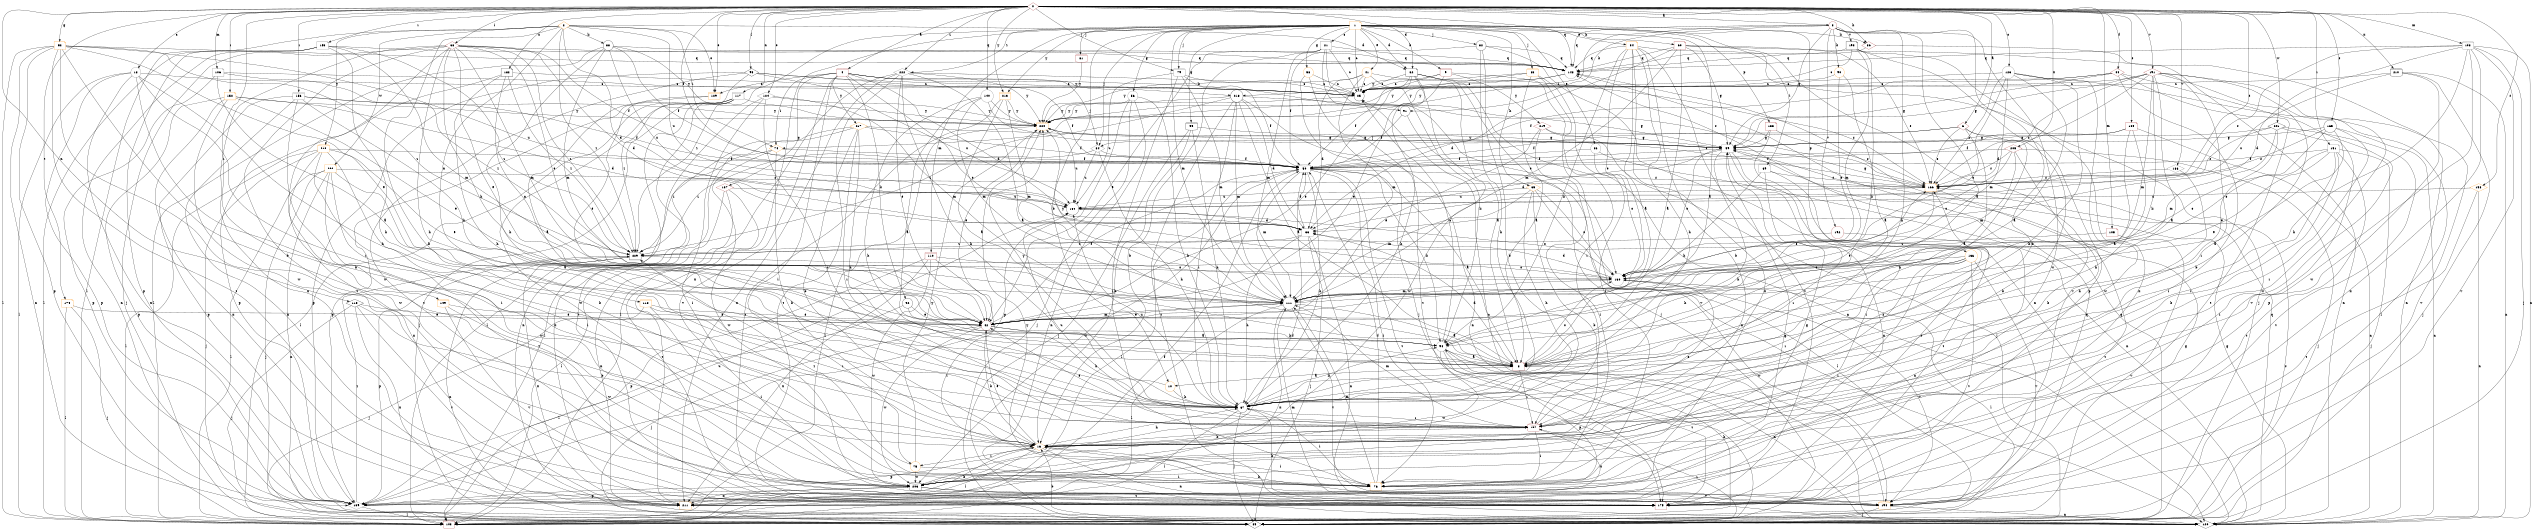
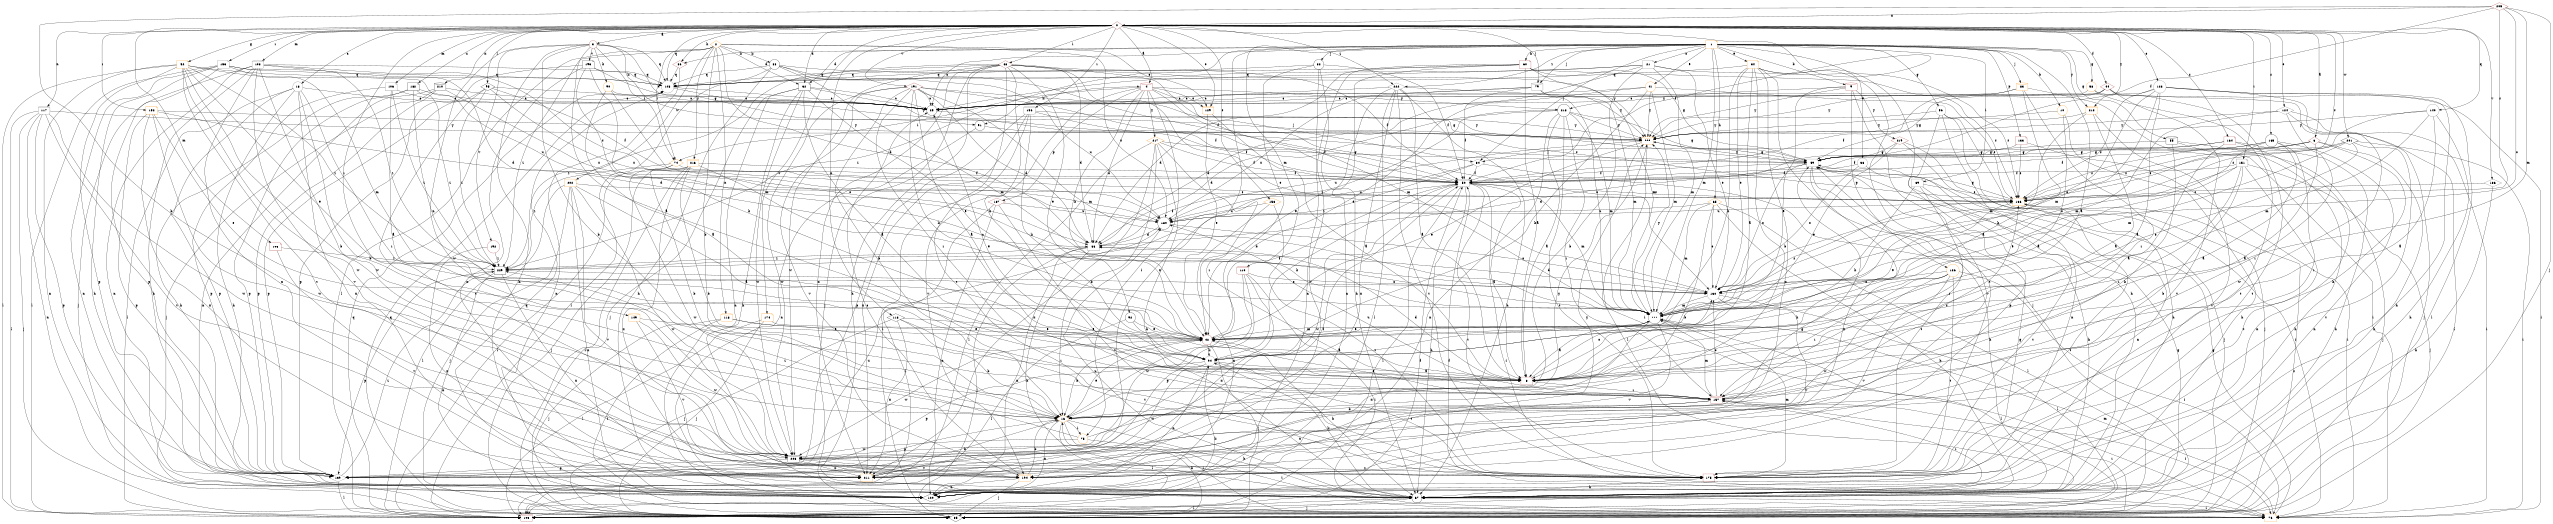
edge "0" -> "205": reversed
edge "1" -> "136": now "9" -> "136"
node "81": removed
edge "151" -> "130": label "o" -> "k"
edge "8" -> "10": reversed
edge "94" -> "203": now "94" -> "211"
